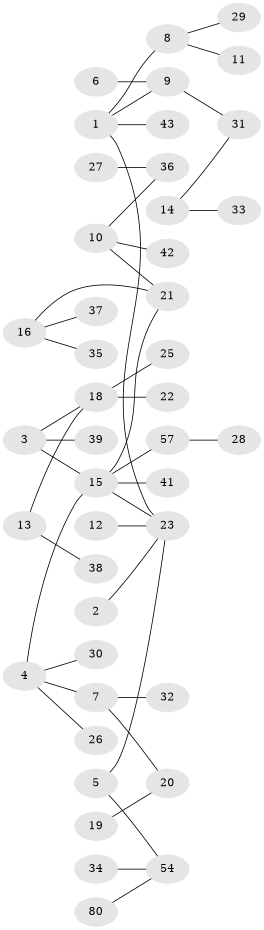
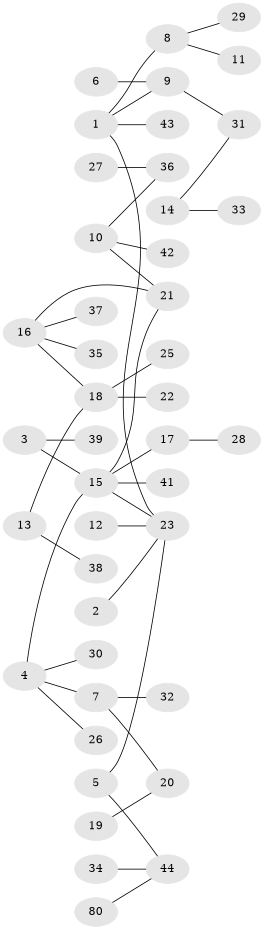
edge "18" -- "3": now "18" -- "16"
node "57": label "57" -> "17"
node "54": label "54" -> "44"
